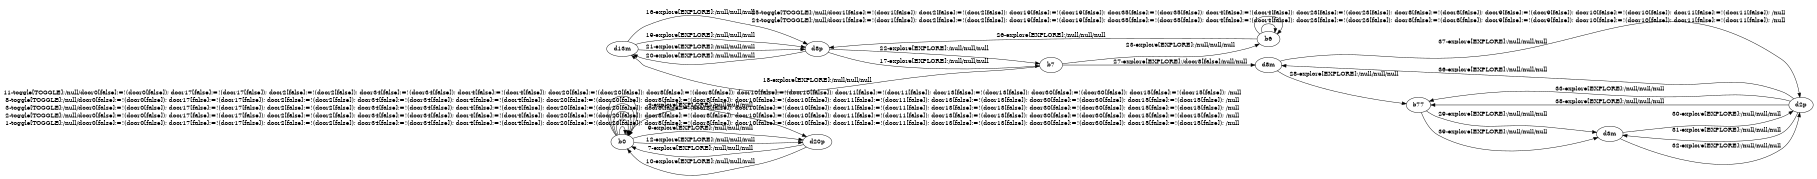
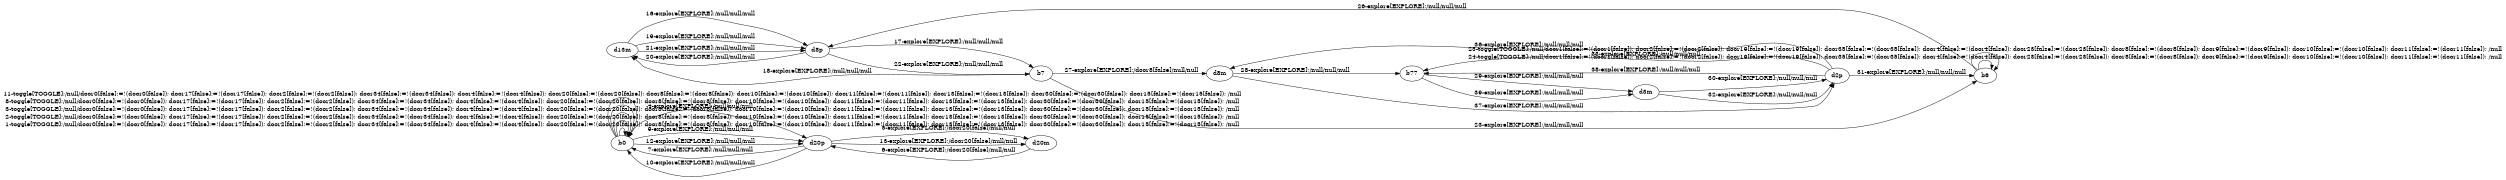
edge "d2p" -> "d3m": now "d2p" -> "b6"
node "d20m": added
